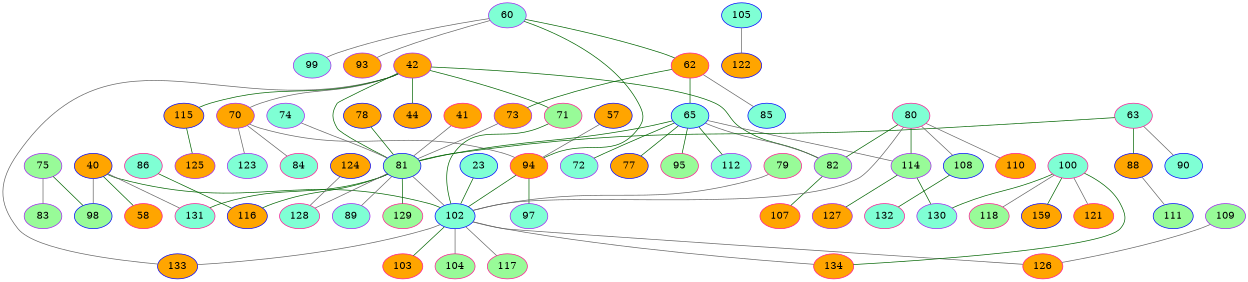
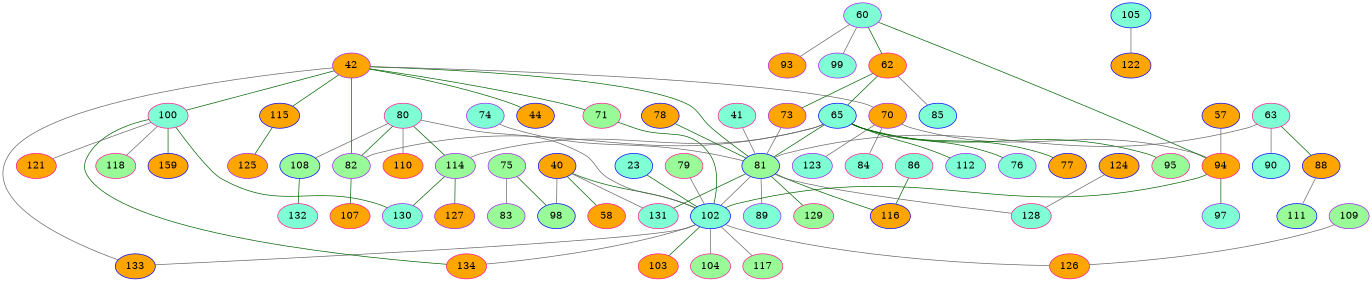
edge "42" -- "100": added
node "41": fillcolor orange -> aquamarine
edge "63" -- "81": color darkgreen -> gray40
node "72": label "72" -> "76"
